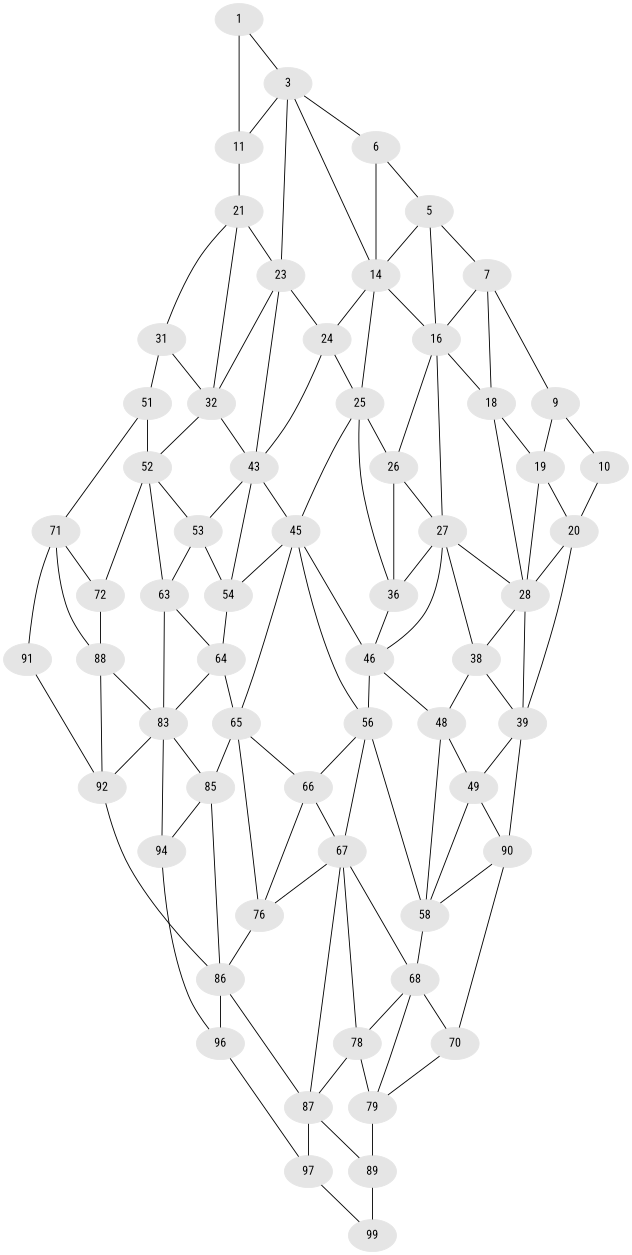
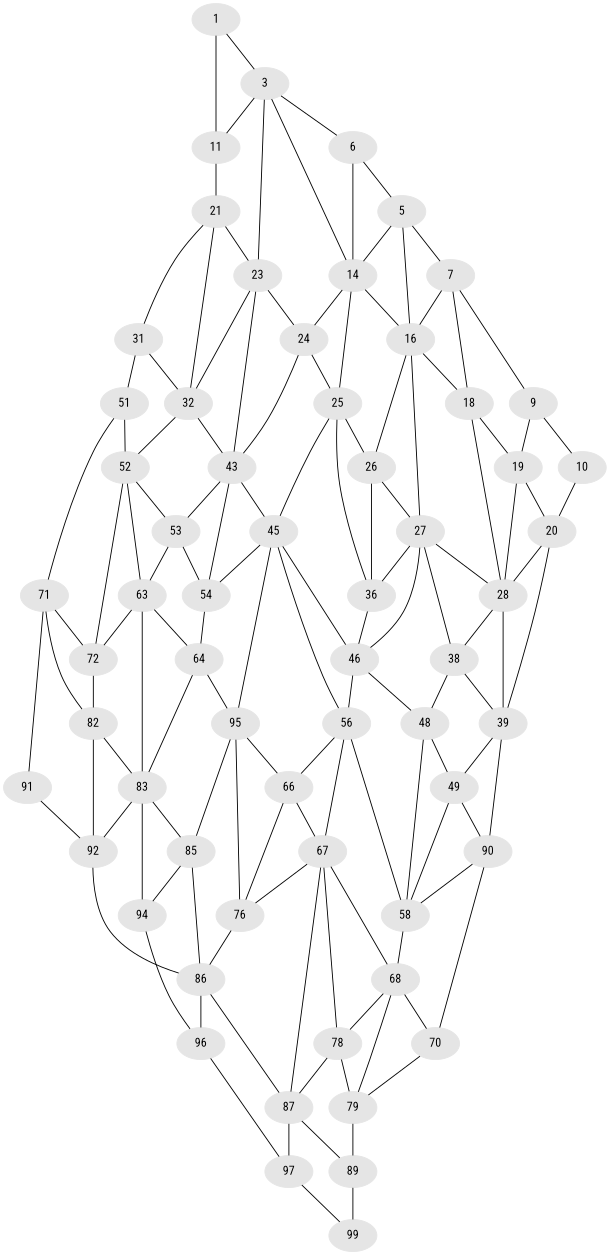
edge "63" -- "72": added
node "88": label "88" -> "82"
node "65": label "65" -> "95"
